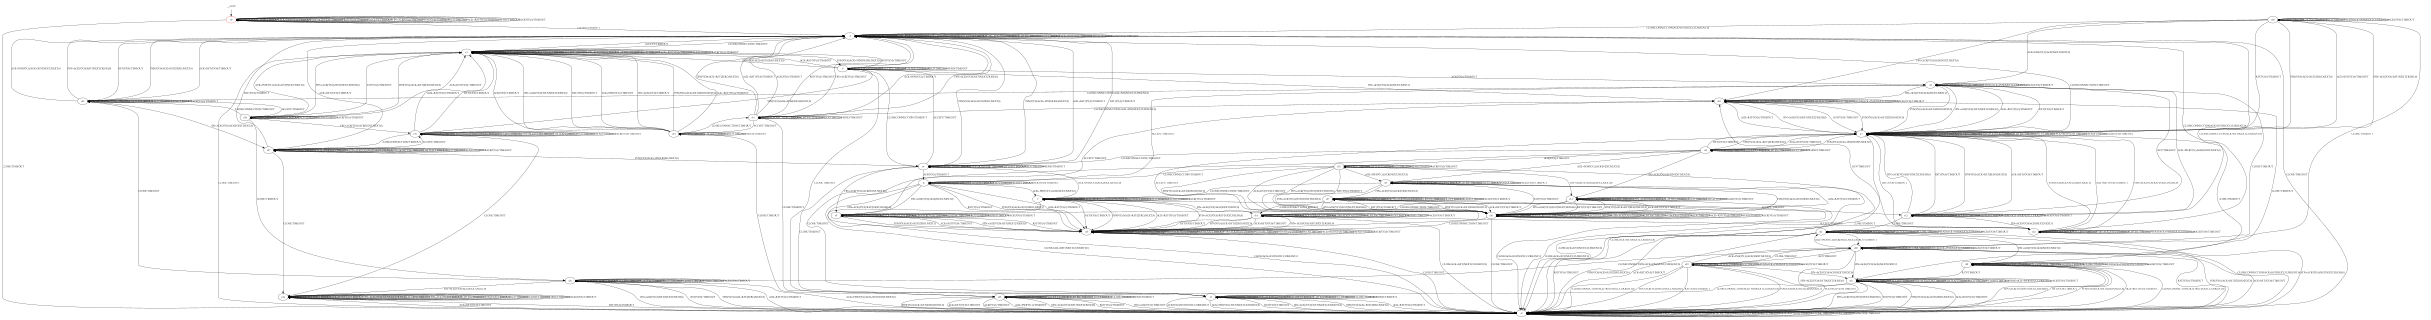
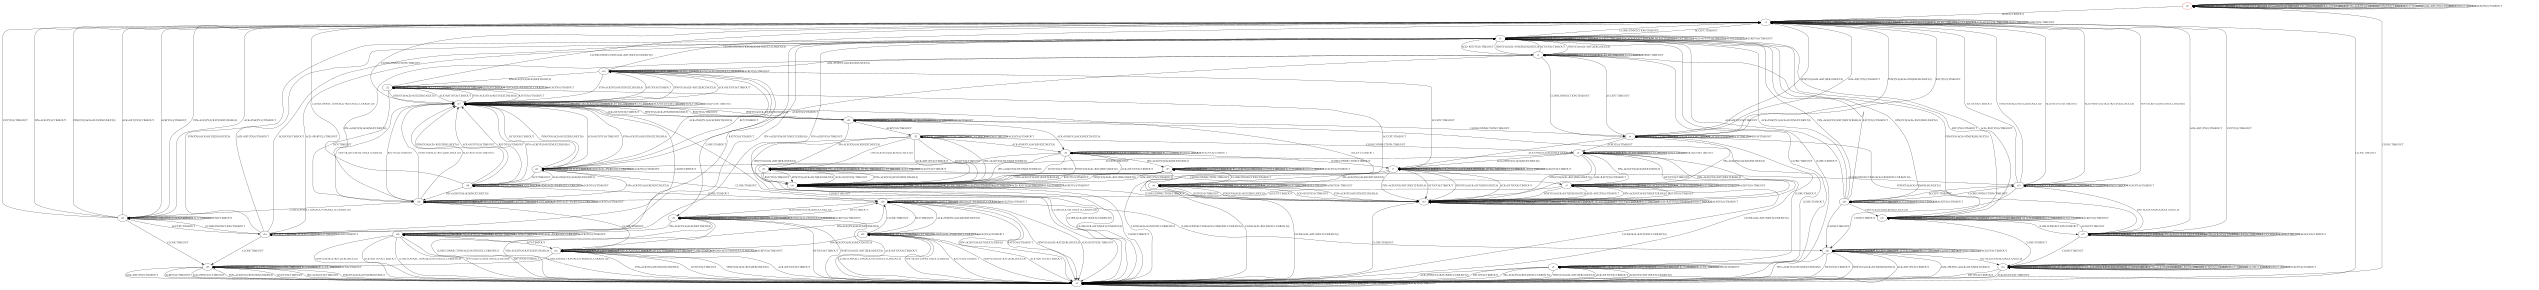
node "__start0": removed
edge "s5" -> "s12": added, label "ACK+PSH(V,V,1)/ACK(NEXT,NEXT,0)"
edge "s11" -> "s18": added, label "RCV/TIMEOUT"
edge "s9" -> "s2": added, label "CLOSE/ACK+RST(NEXT,CURRENT,0)"
